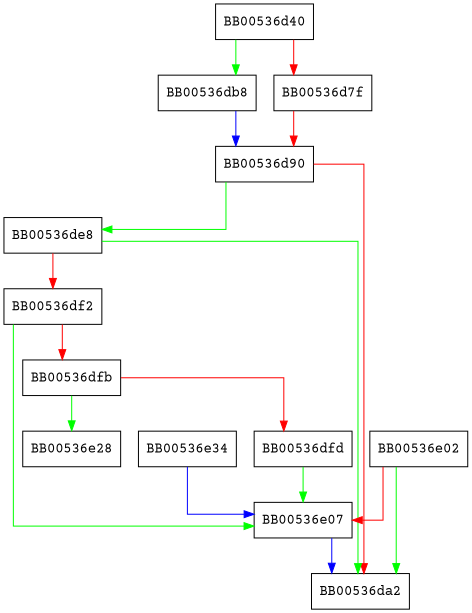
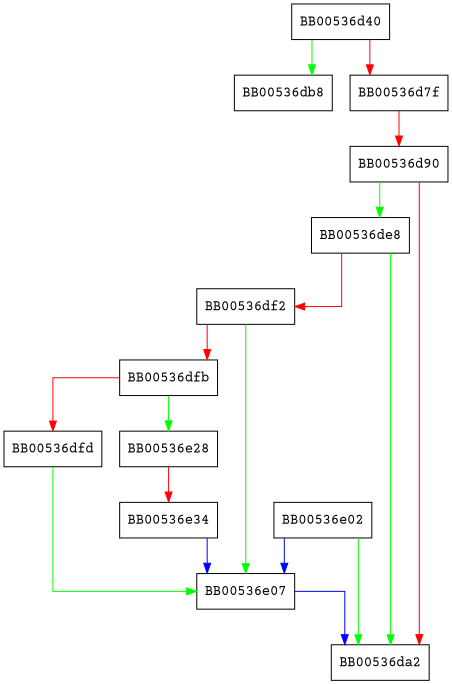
edge "BB00536db8" -> "BB00536d90": removed
edge "BB00536e28" -> "BB00536e34": added
edge "BB00536e02" -> "BB00536e07": color red -> blue
